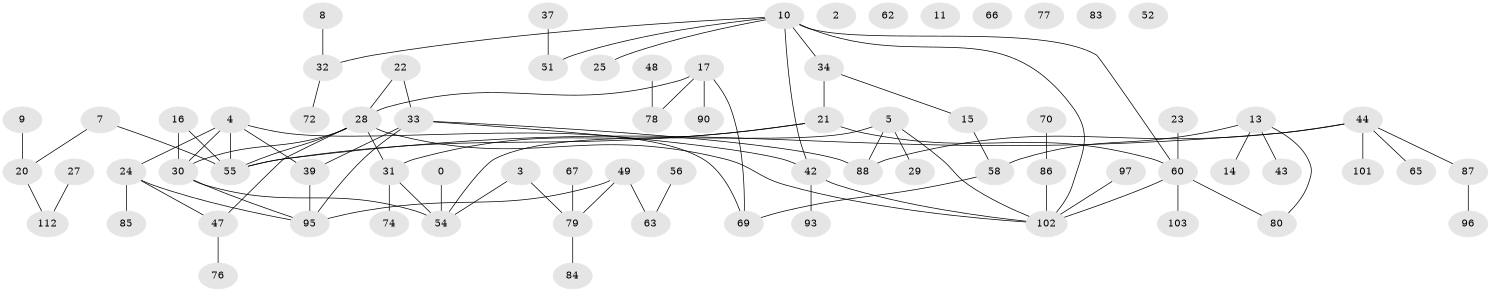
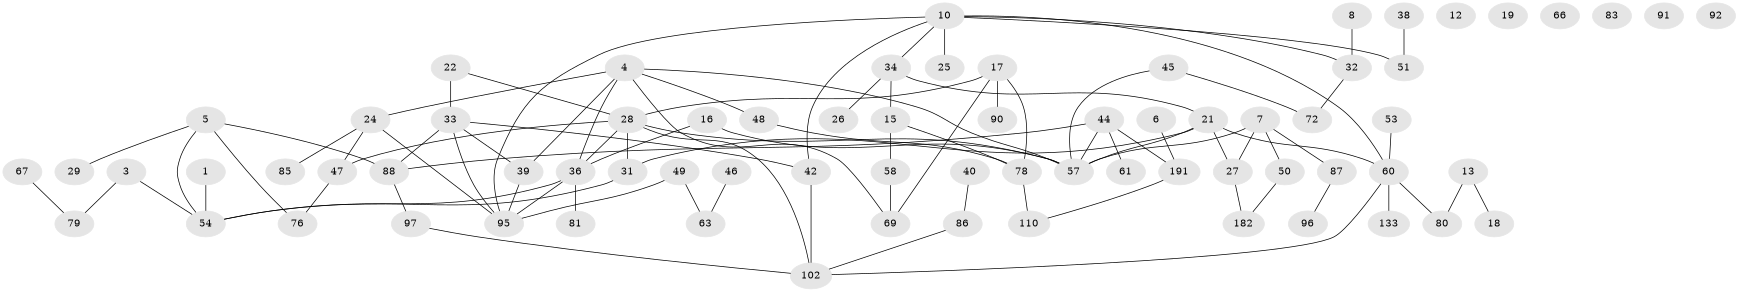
node "37": label "37" -> "38"
node "2": removed
node "62": label "62" -> "12"
node "11": label "11" -> "19"
node "77": removed
node "52": label "52" -> "92"
node "91": added
edge "10" -- "102": now "10" -- "95"
node "45": added
edge "4" -- "48": added
node "9": removed
node "26": added
node "70": label "70" -> "40"
node "6": added
node "23": label "23" -> "53"
edge "15" -- "78": added
edge "13" -- "58": removed
edge "21" -- "27": added
edge "7" -- "27": added
edge "44" -- "87": now "7" -- "87"
node "20": label "20" -> "50"
node "30": label "30" -> "36"
node "55": label "55" -> "57"
node "0": label "0" -> "1"
node "56": label "56" -> "46"
node "14": label "14" -> "18"
node "43": removed
node "101": label "101" -> "191"
node "65": label "65" -> "61"
edge "5" -- "102": now "5" -- "76"
edge "88" -- "97": added
edge "49" -- "79": removed
node "112": label "112" -> "182"
node "74": removed
node "81": added
node "93": removed
node "110": added
node "103": label "103" -> "133"
node "84": removed
